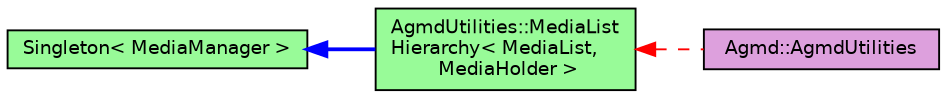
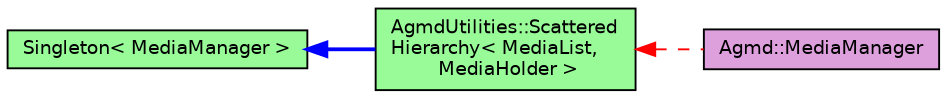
node "AgmdUtilities::MediaList Hierarchy< MediaList, MediaHolder >": label "AgmdUtilities::MediaList Hierarchy< MediaList, MediaHolder >" -> "AgmdUtilities::Scattered Hierarchy< MediaList, MediaHolder >"
node "Agmd::AgmdUtilities": label "Agmd::AgmdUtilities" -> "Agmd::MediaManager"
